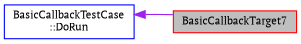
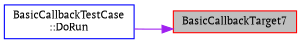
edge "BasicCallbackTarget7" -> "BasicCallbackTestCase ::DoRun": reversed
